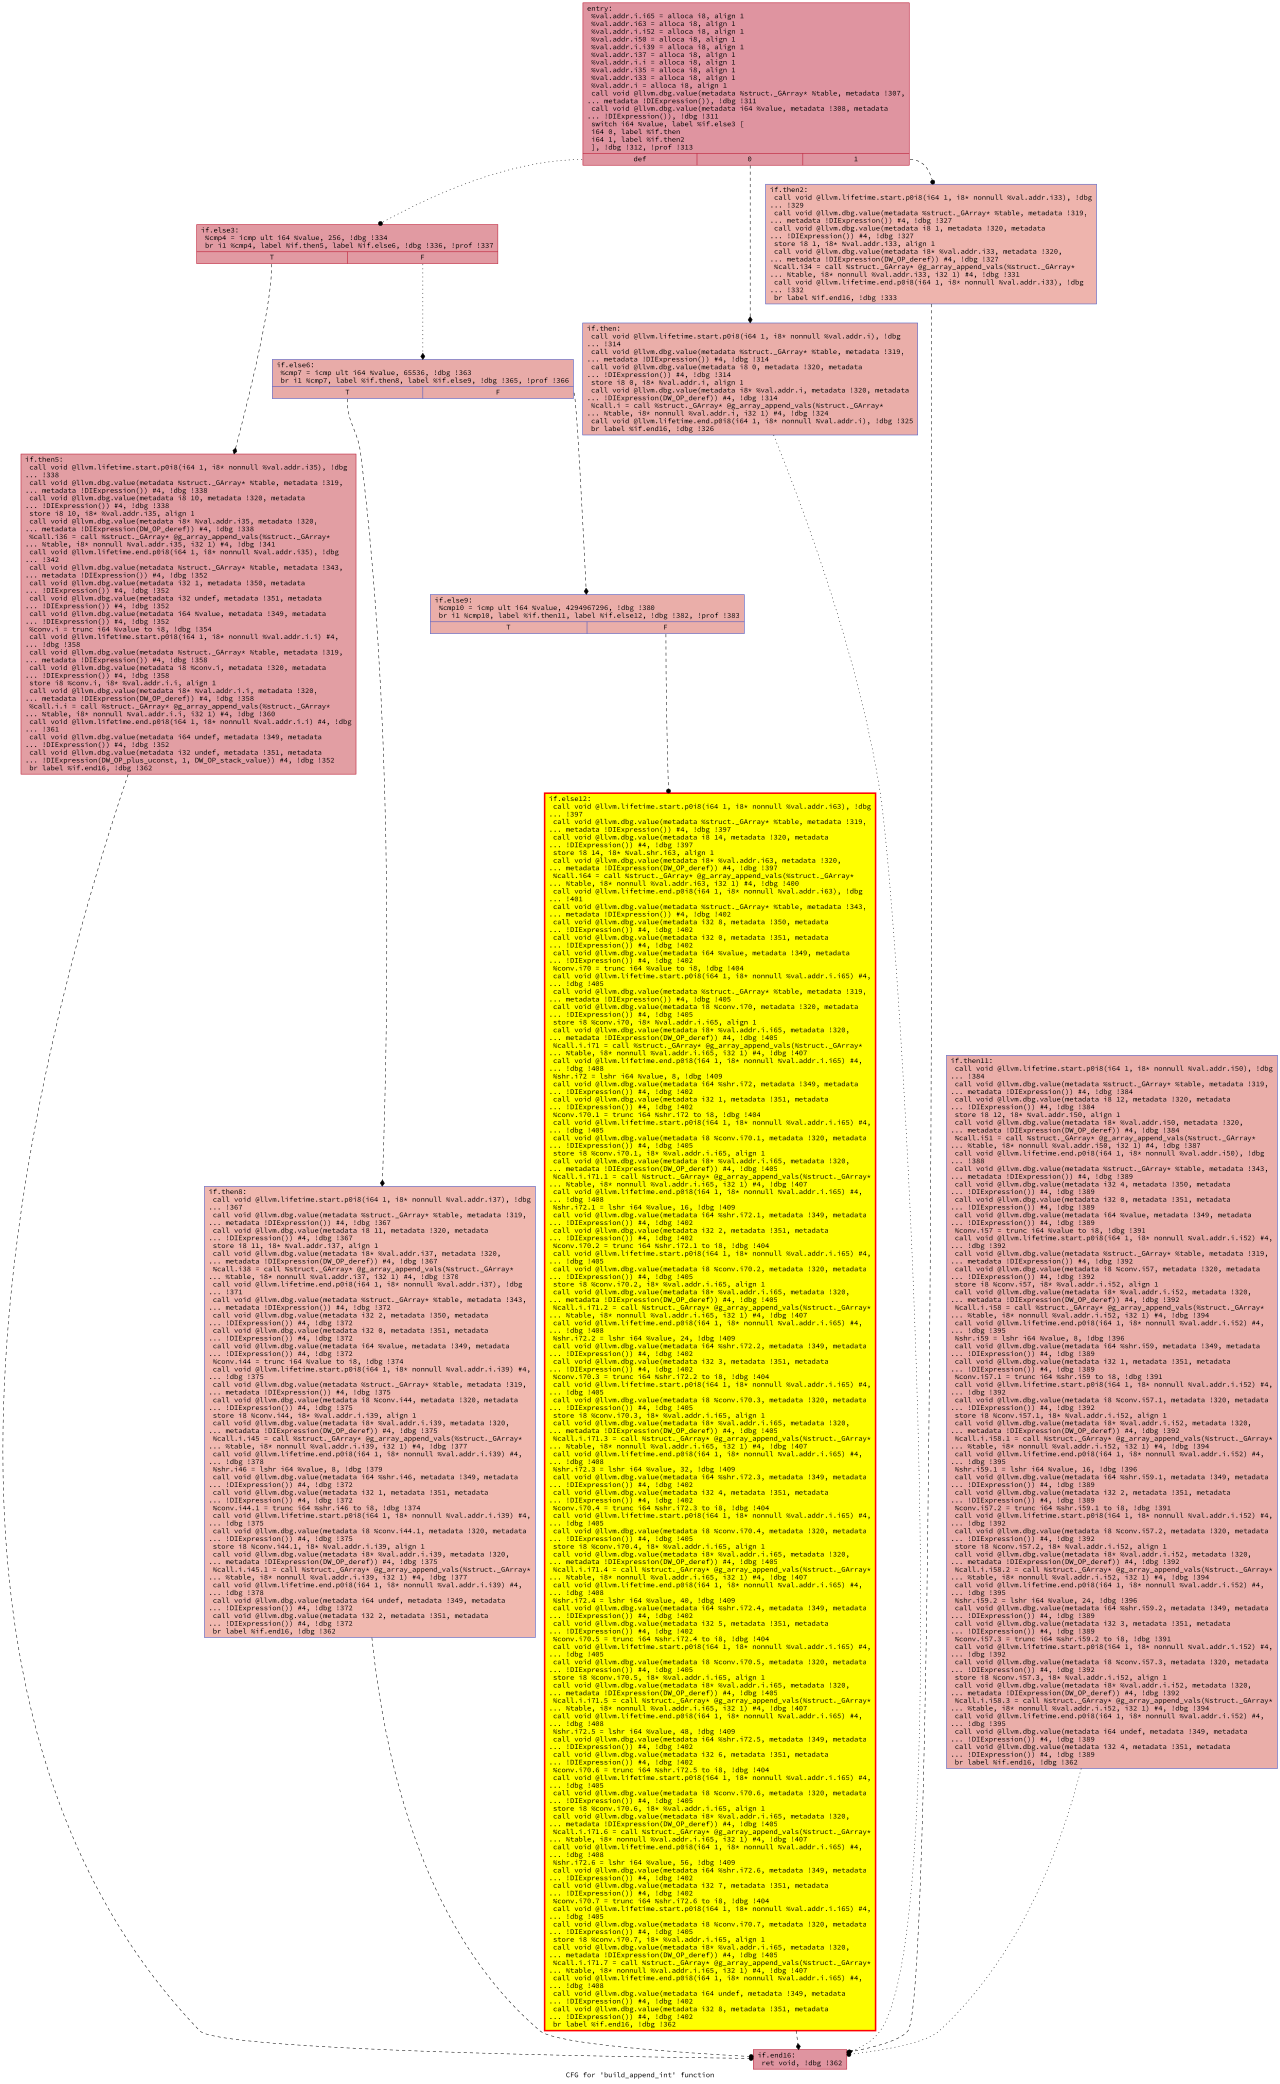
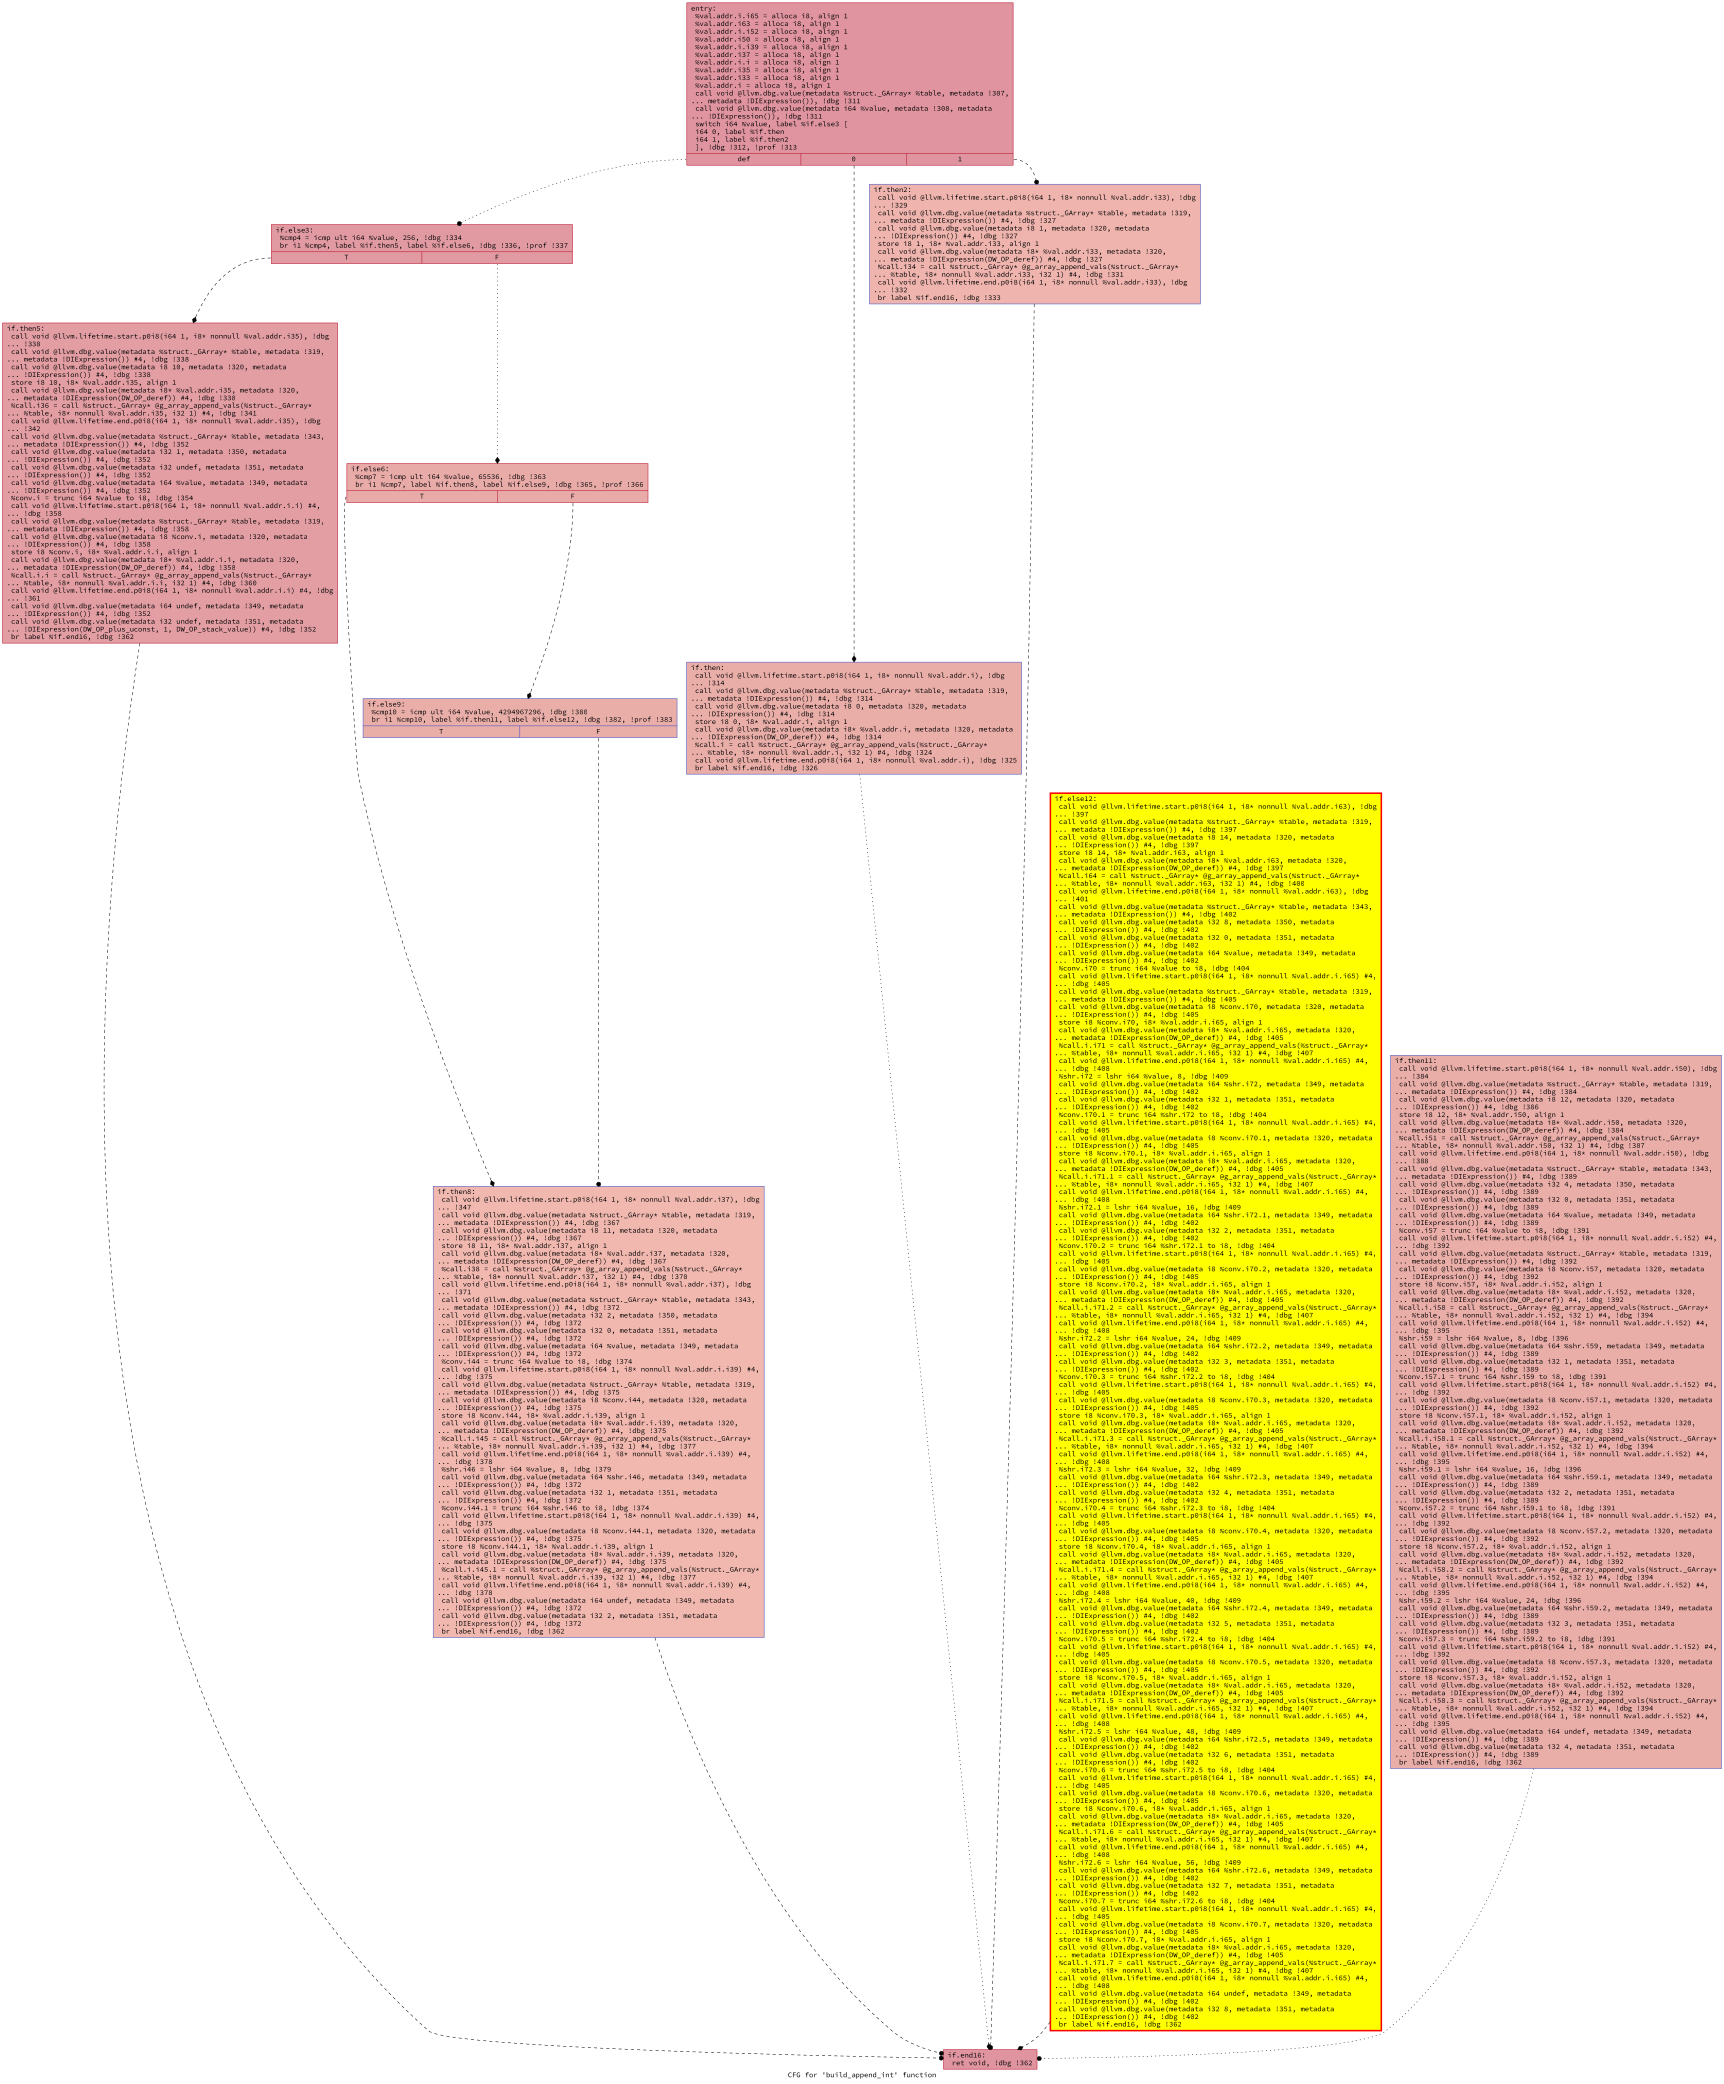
node "if.else6:": color #3d50c3ff -> #b70d28ff
edge "if.else9:" -> "if.else12:": now "if.else9:" -> "if.then8:"
node "if.else12:": text "store i8 14, i8* %val.shr.i63, align 1" -> "store i8 14, i8* %val.addr.i63, align 1"
node "if.then11:": text "... !DIExpression()) #4, !dbg !384" -> "... !DIExpression()) #4, !dbg !386"
node "if.then8:": text "... !367" -> "... !347"
